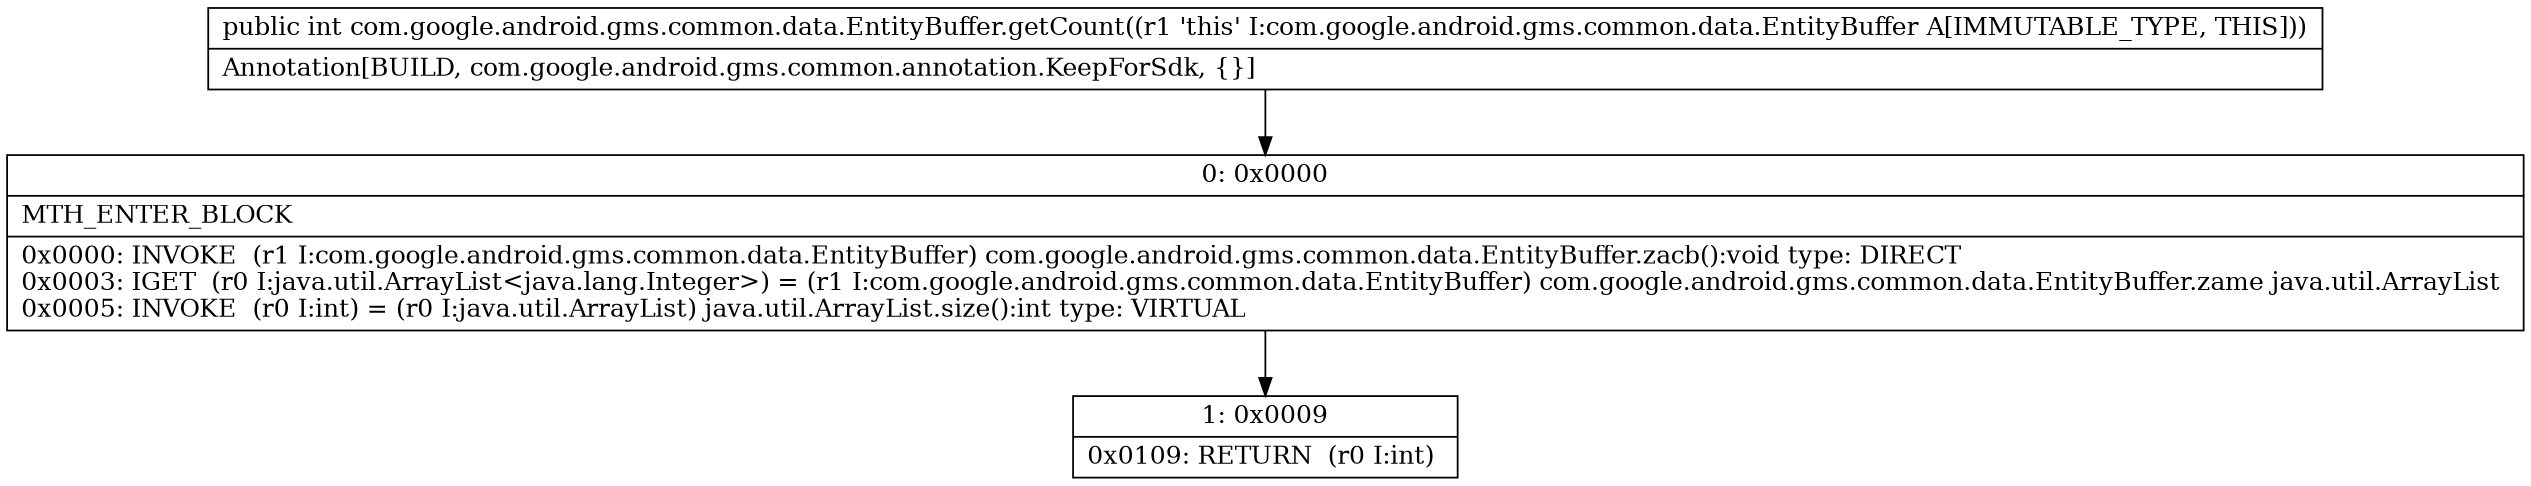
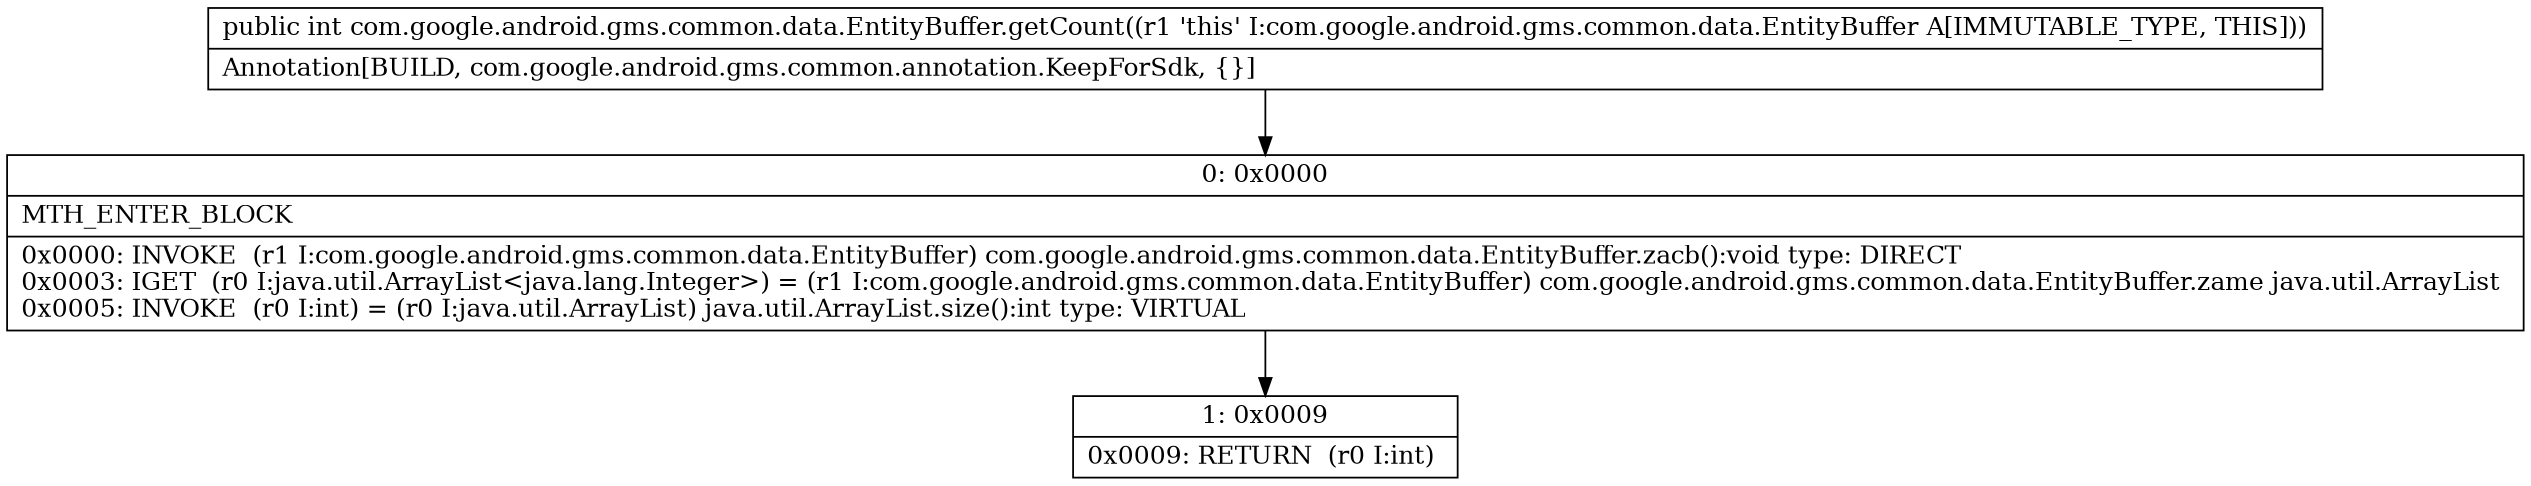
node "1: 0x0009": text "0x0109: RETURN  (r0 I:int)" -> "0x0009: RETURN  (r0 I:int)"
